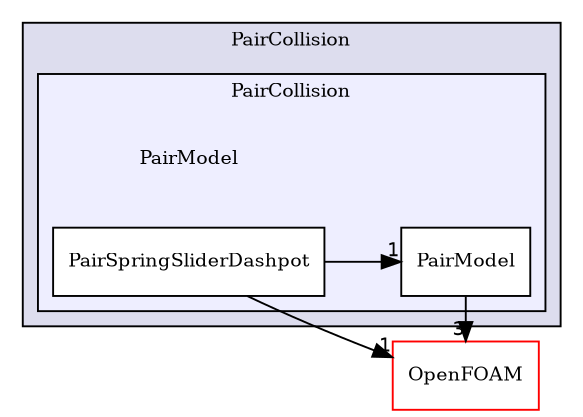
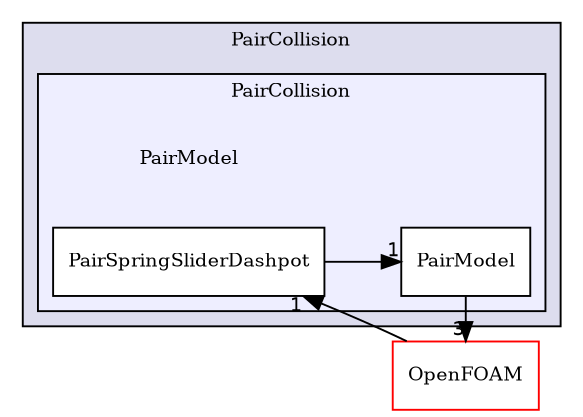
edge "PairSpringSliderDashpot" -> "OpenFOAM": reversed
